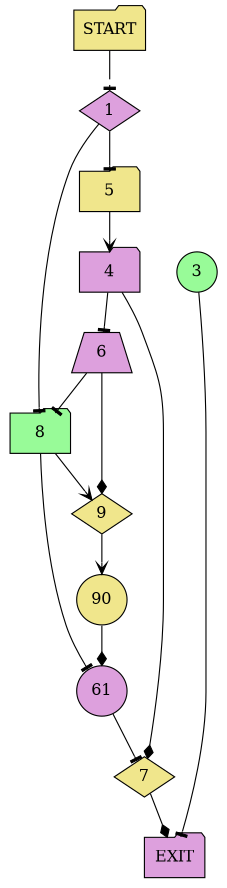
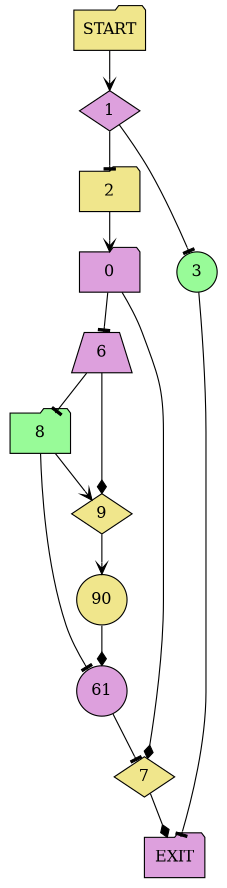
edge "START" -> "1": arrowhead tee -> vee
node "5": label "5" -> "2"
edge "1" -> "8": now "1" -> "3"
node "4": label "4" -> "0"
